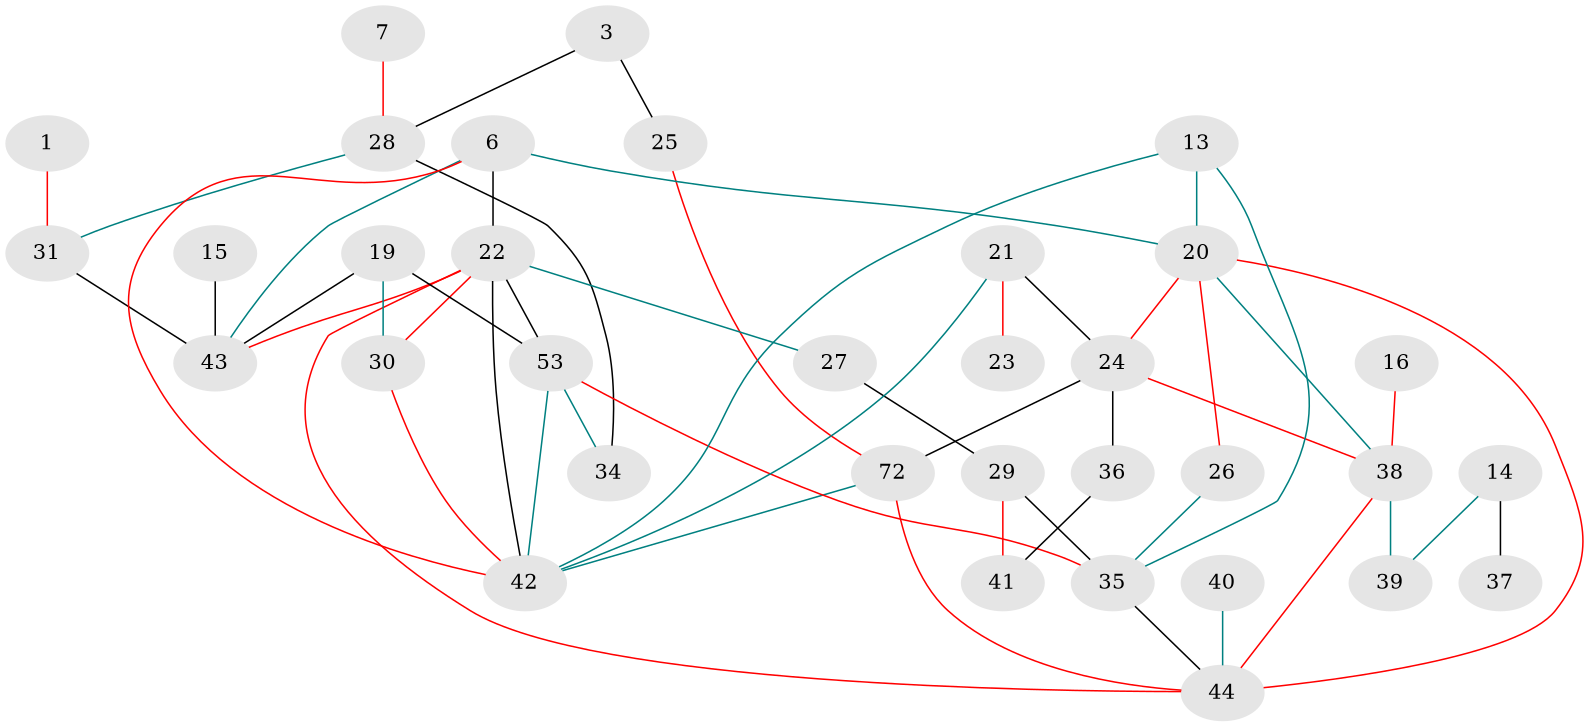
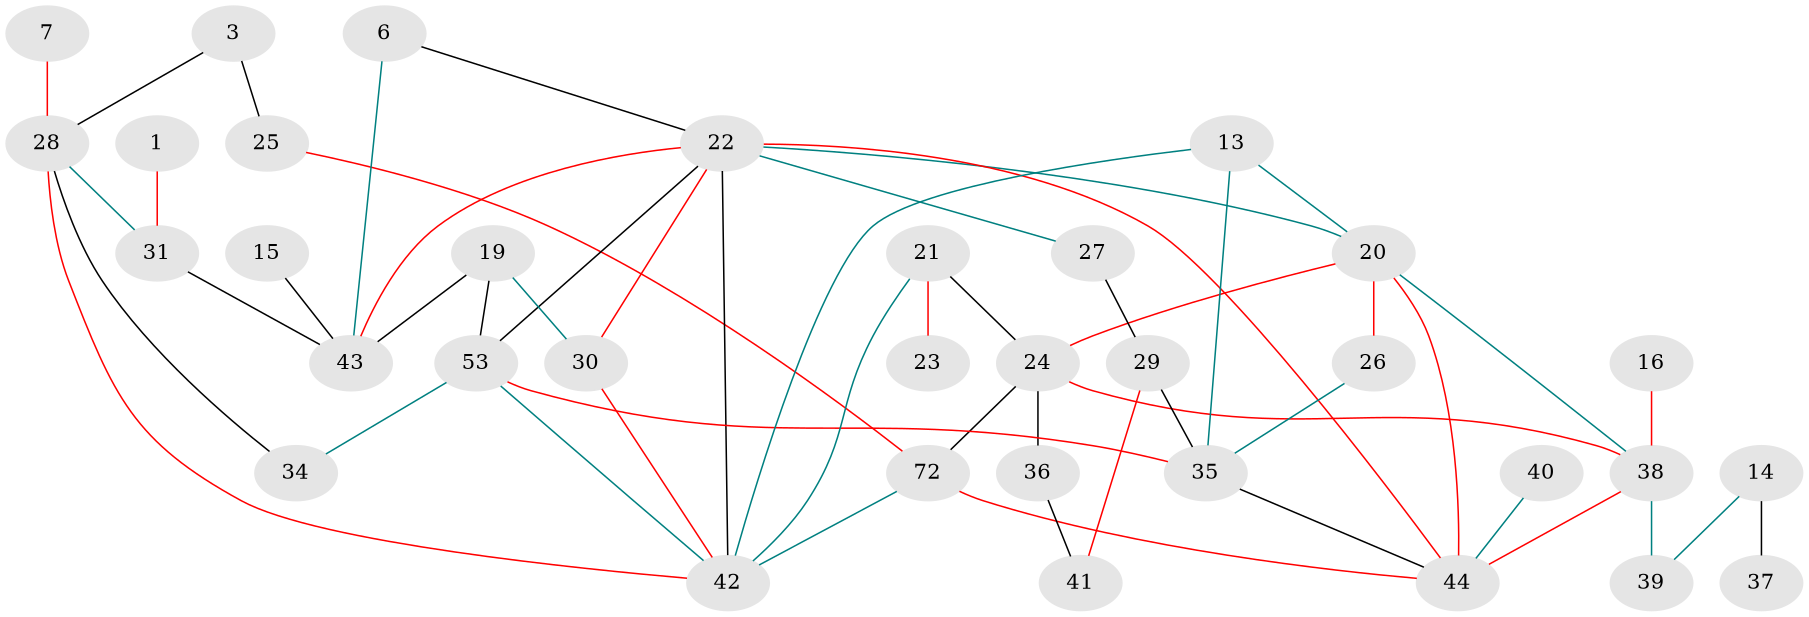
edge "6" -- "20": now "22" -- "20"
edge "6" -- "42": now "28" -- "42"
